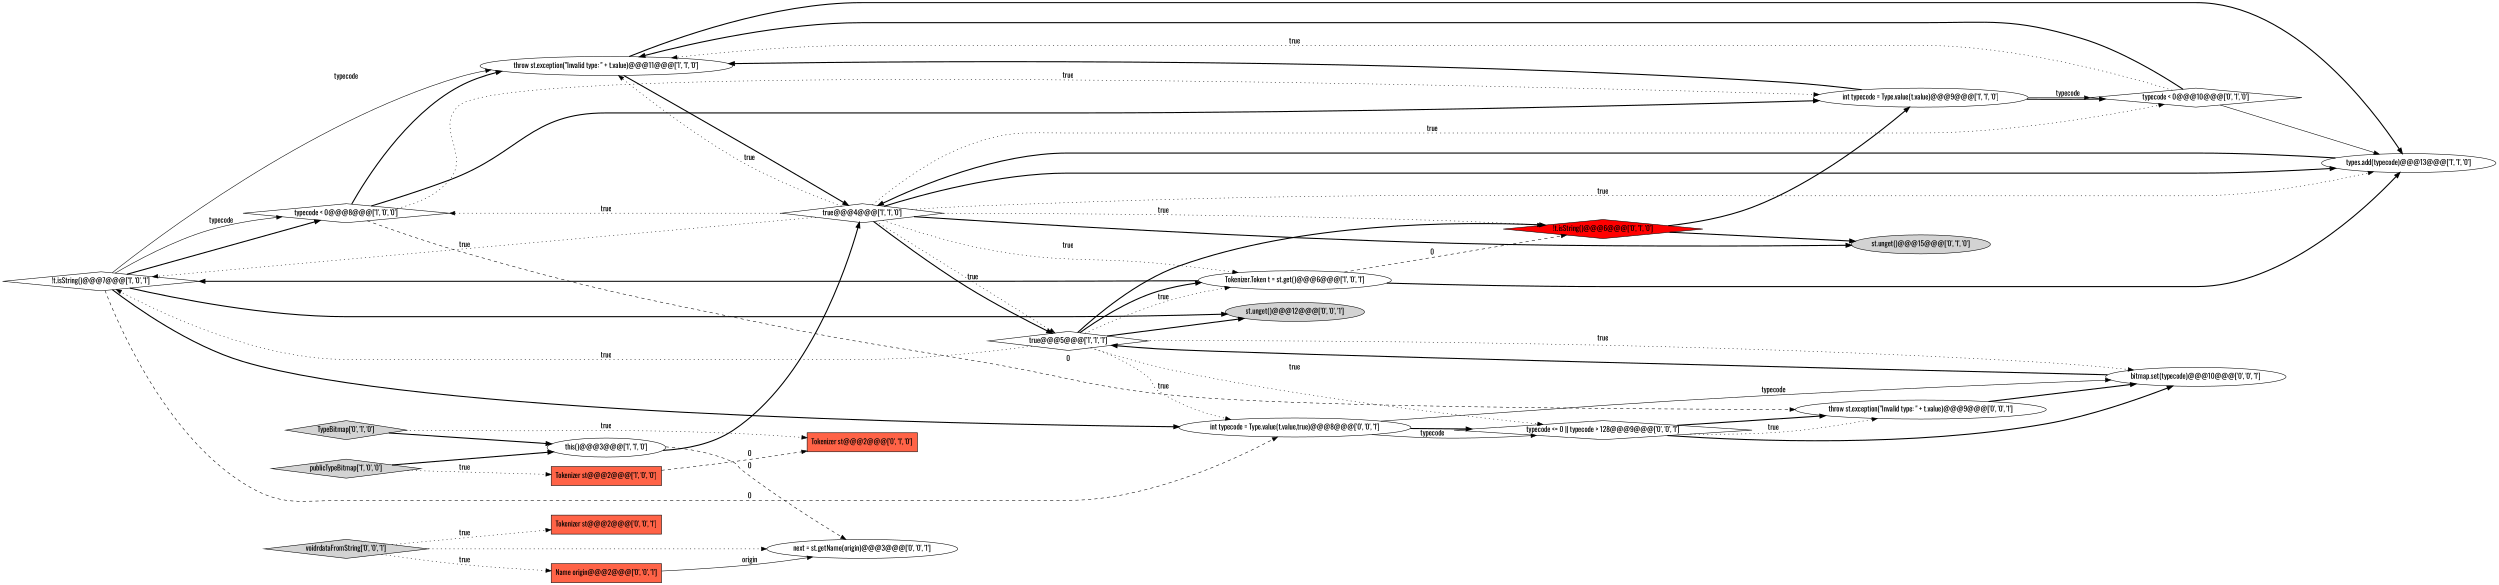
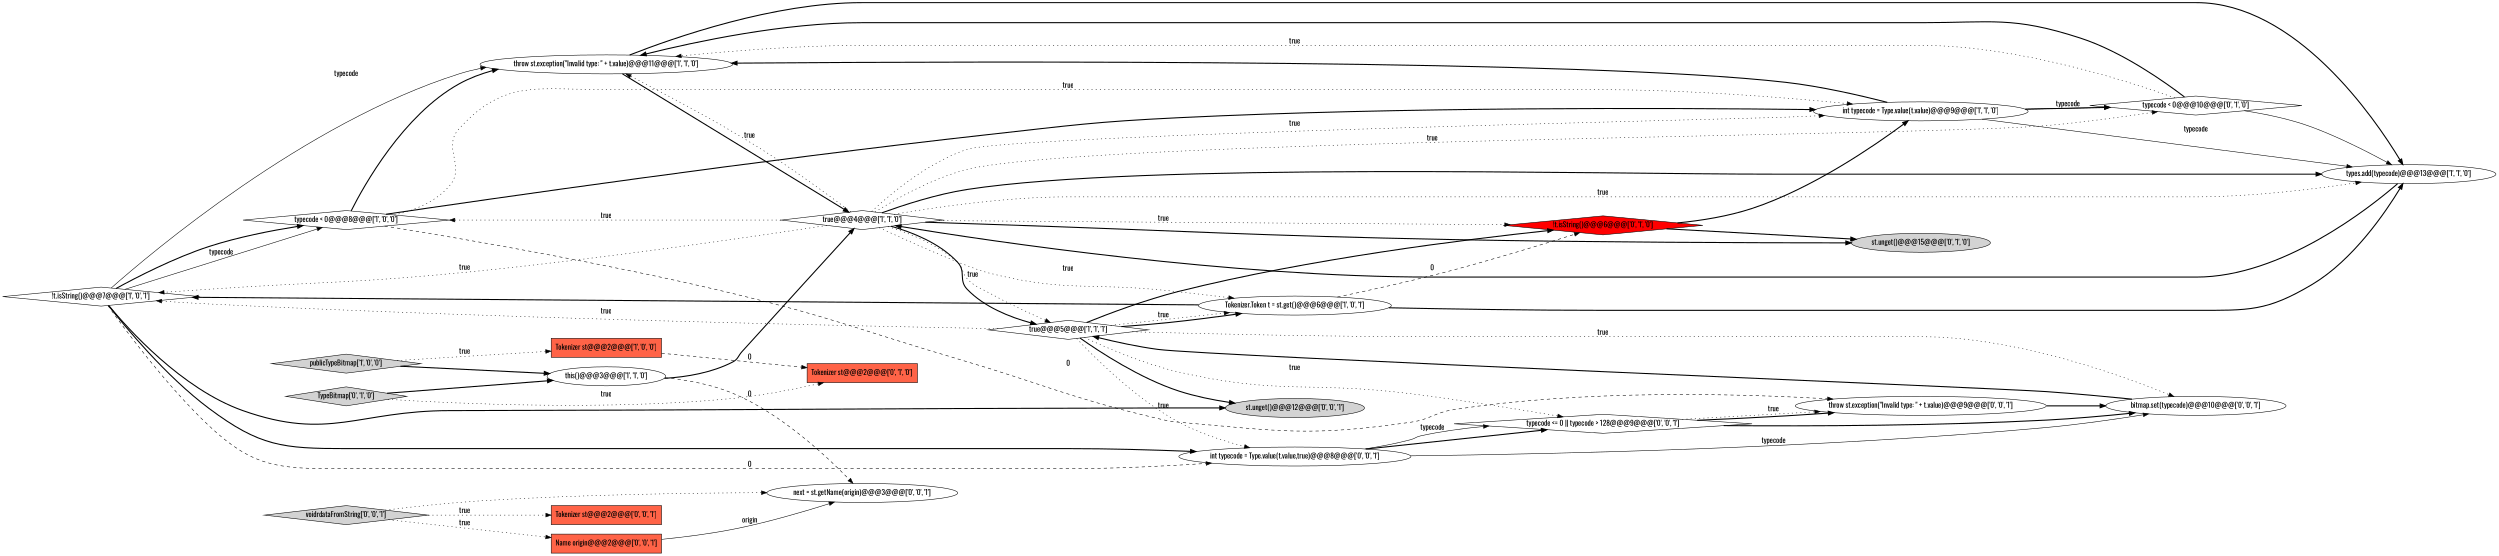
edge "true@@@4@@@['1', '1', '0']" -> "int typecode = Type.value(t.value)@@@9@@@['1', '1', '0']": added, label "true"
edge "int typecode = Type.value(t.value)@@@9@@@['1', '1', '0']" -> "types.add(typecode)@@@13@@@['1', '1', '0']": added, label "typecode"
